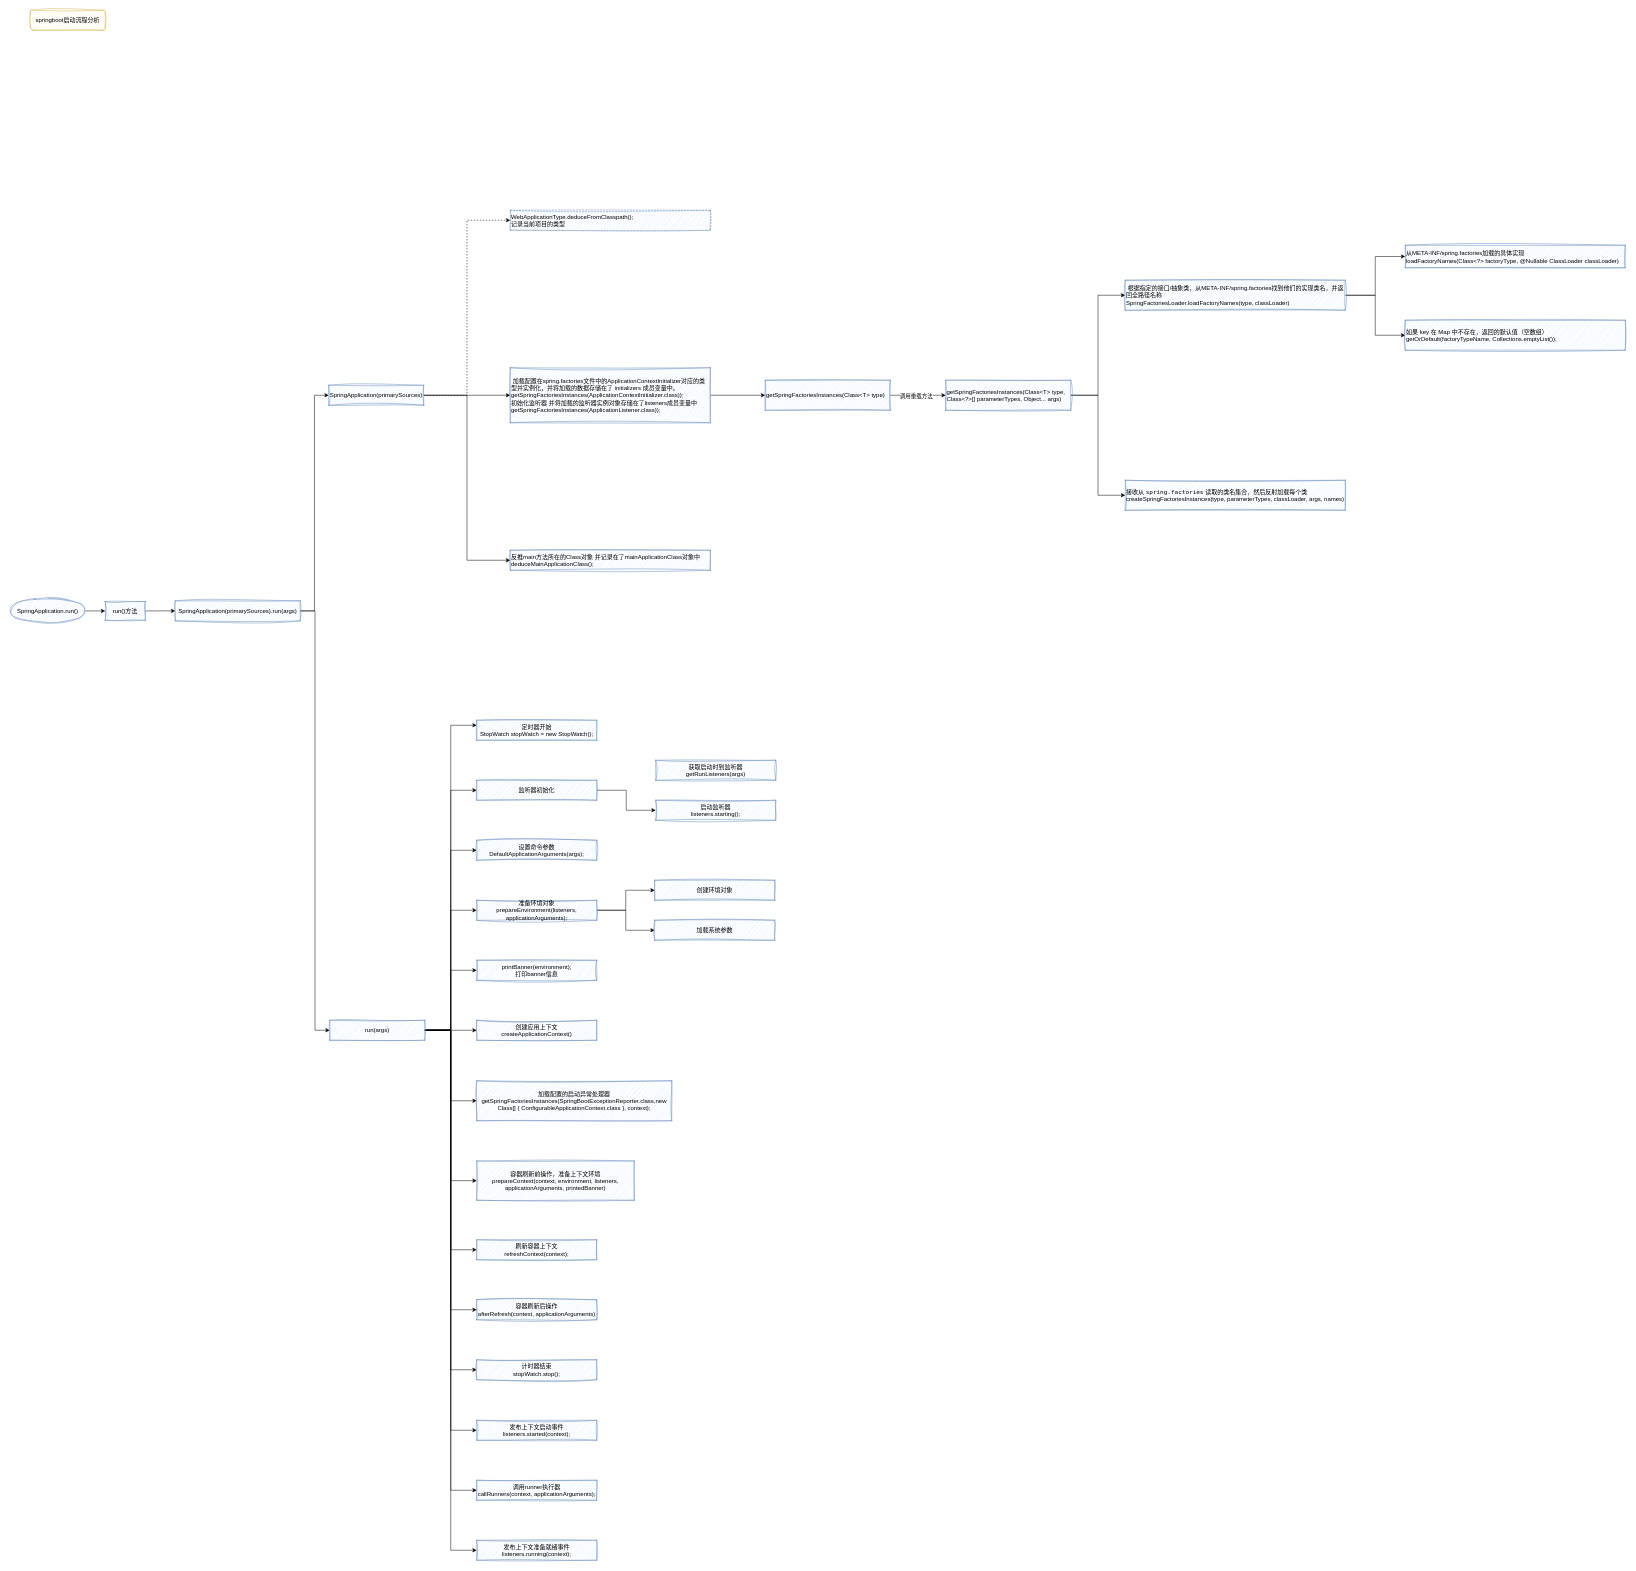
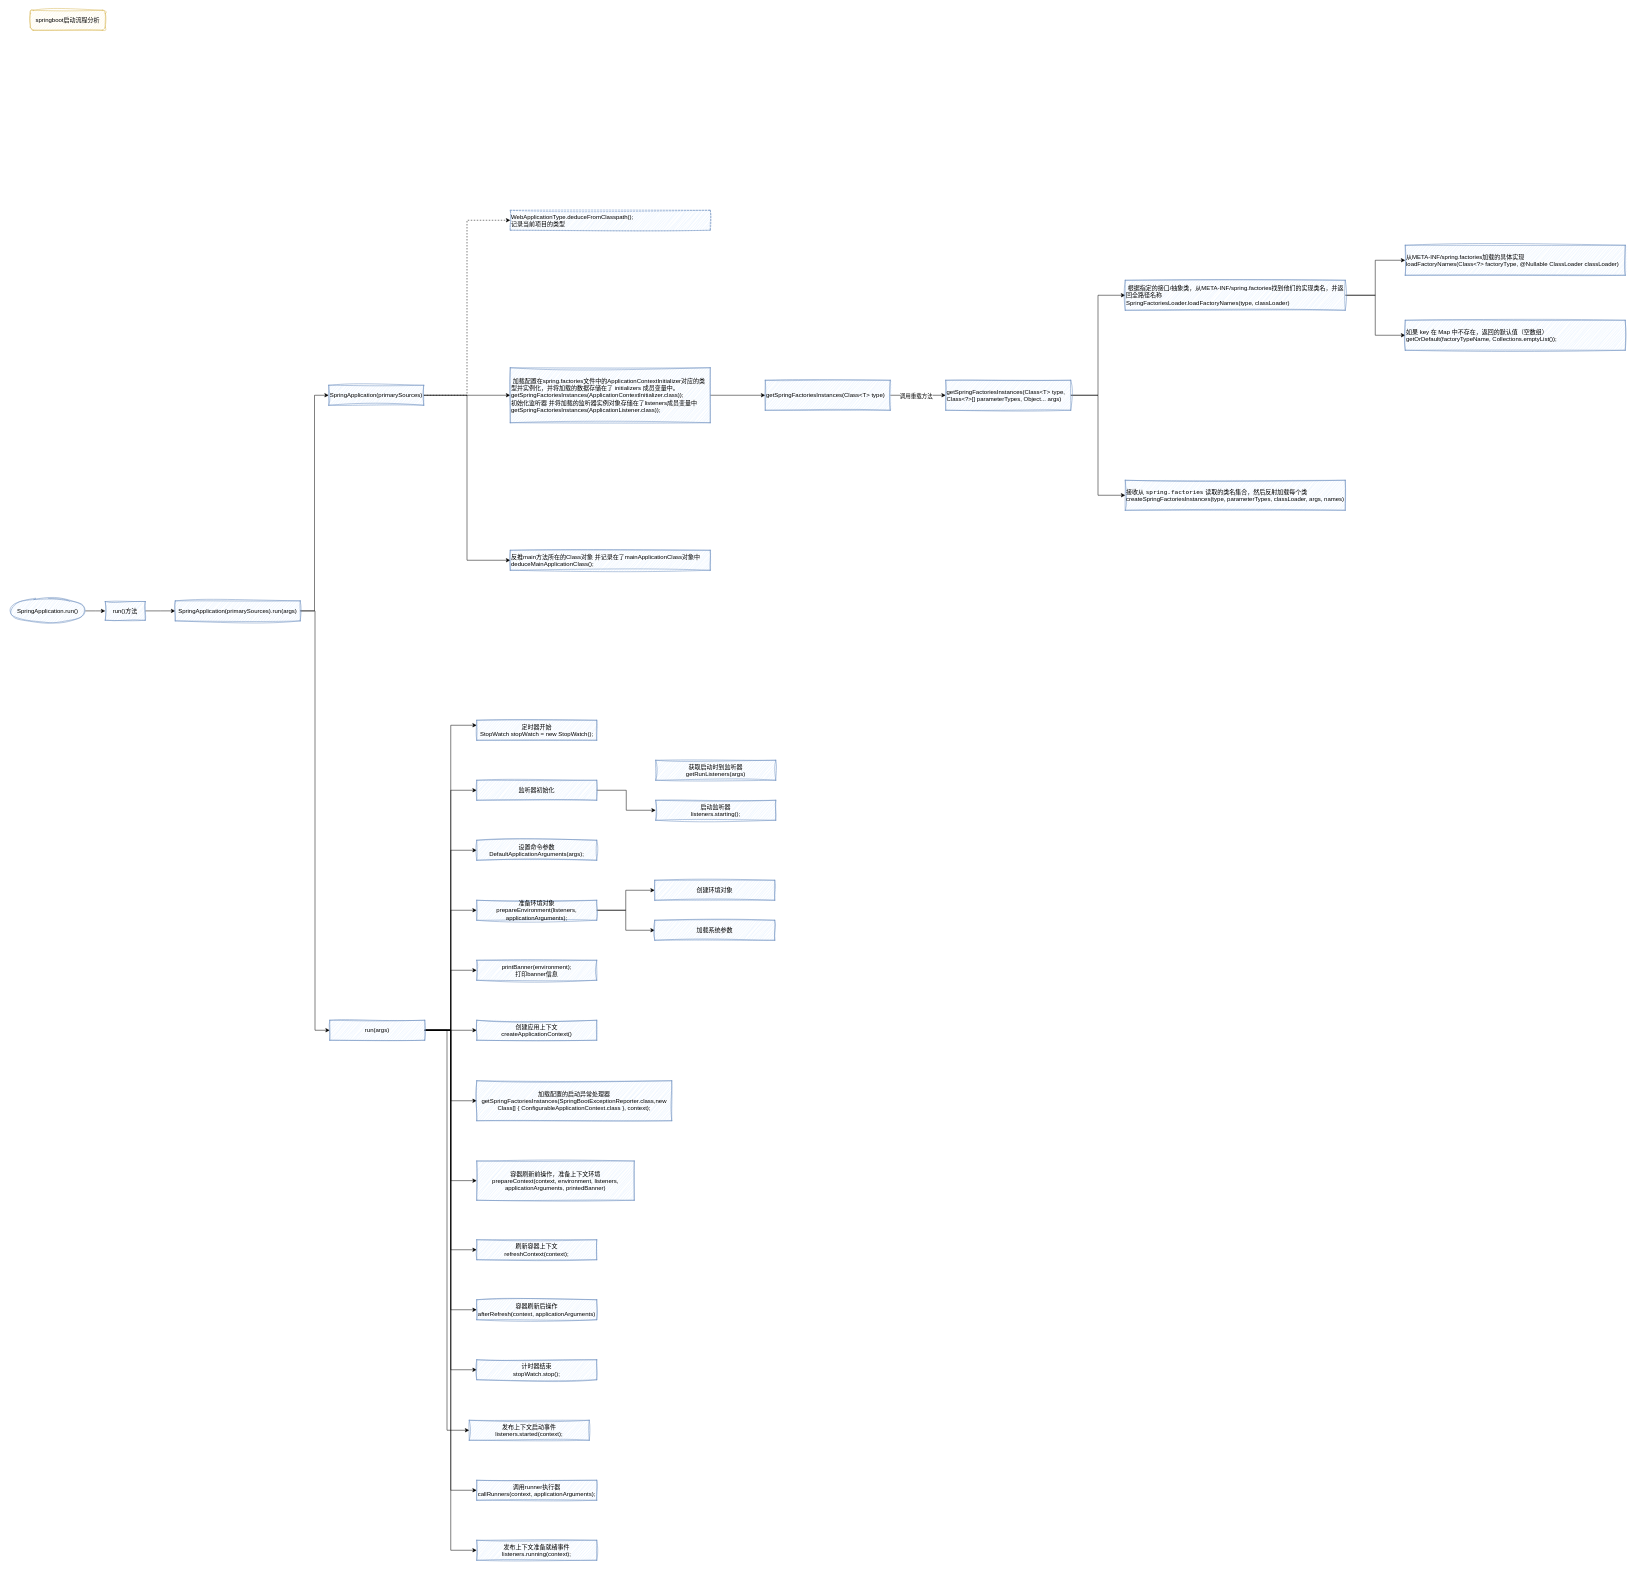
node "从META-INF/spring.factories加载的具体实现 loadFactoryNames(Class<?> factoryType, @Nullable ClassLoader classLoader)": size 220x23 -> 220x30
node "发布上下文启动事件 listeners.started(context);": moved (537, 1430) -> (529, 1430)
